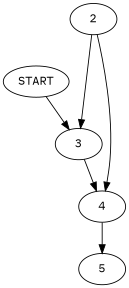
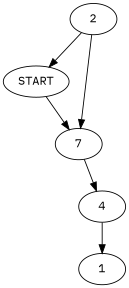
edge "2" -> "4": now "2" -> "START"
node "3": label "3" -> "7"
node "5": label "5" -> "1"
